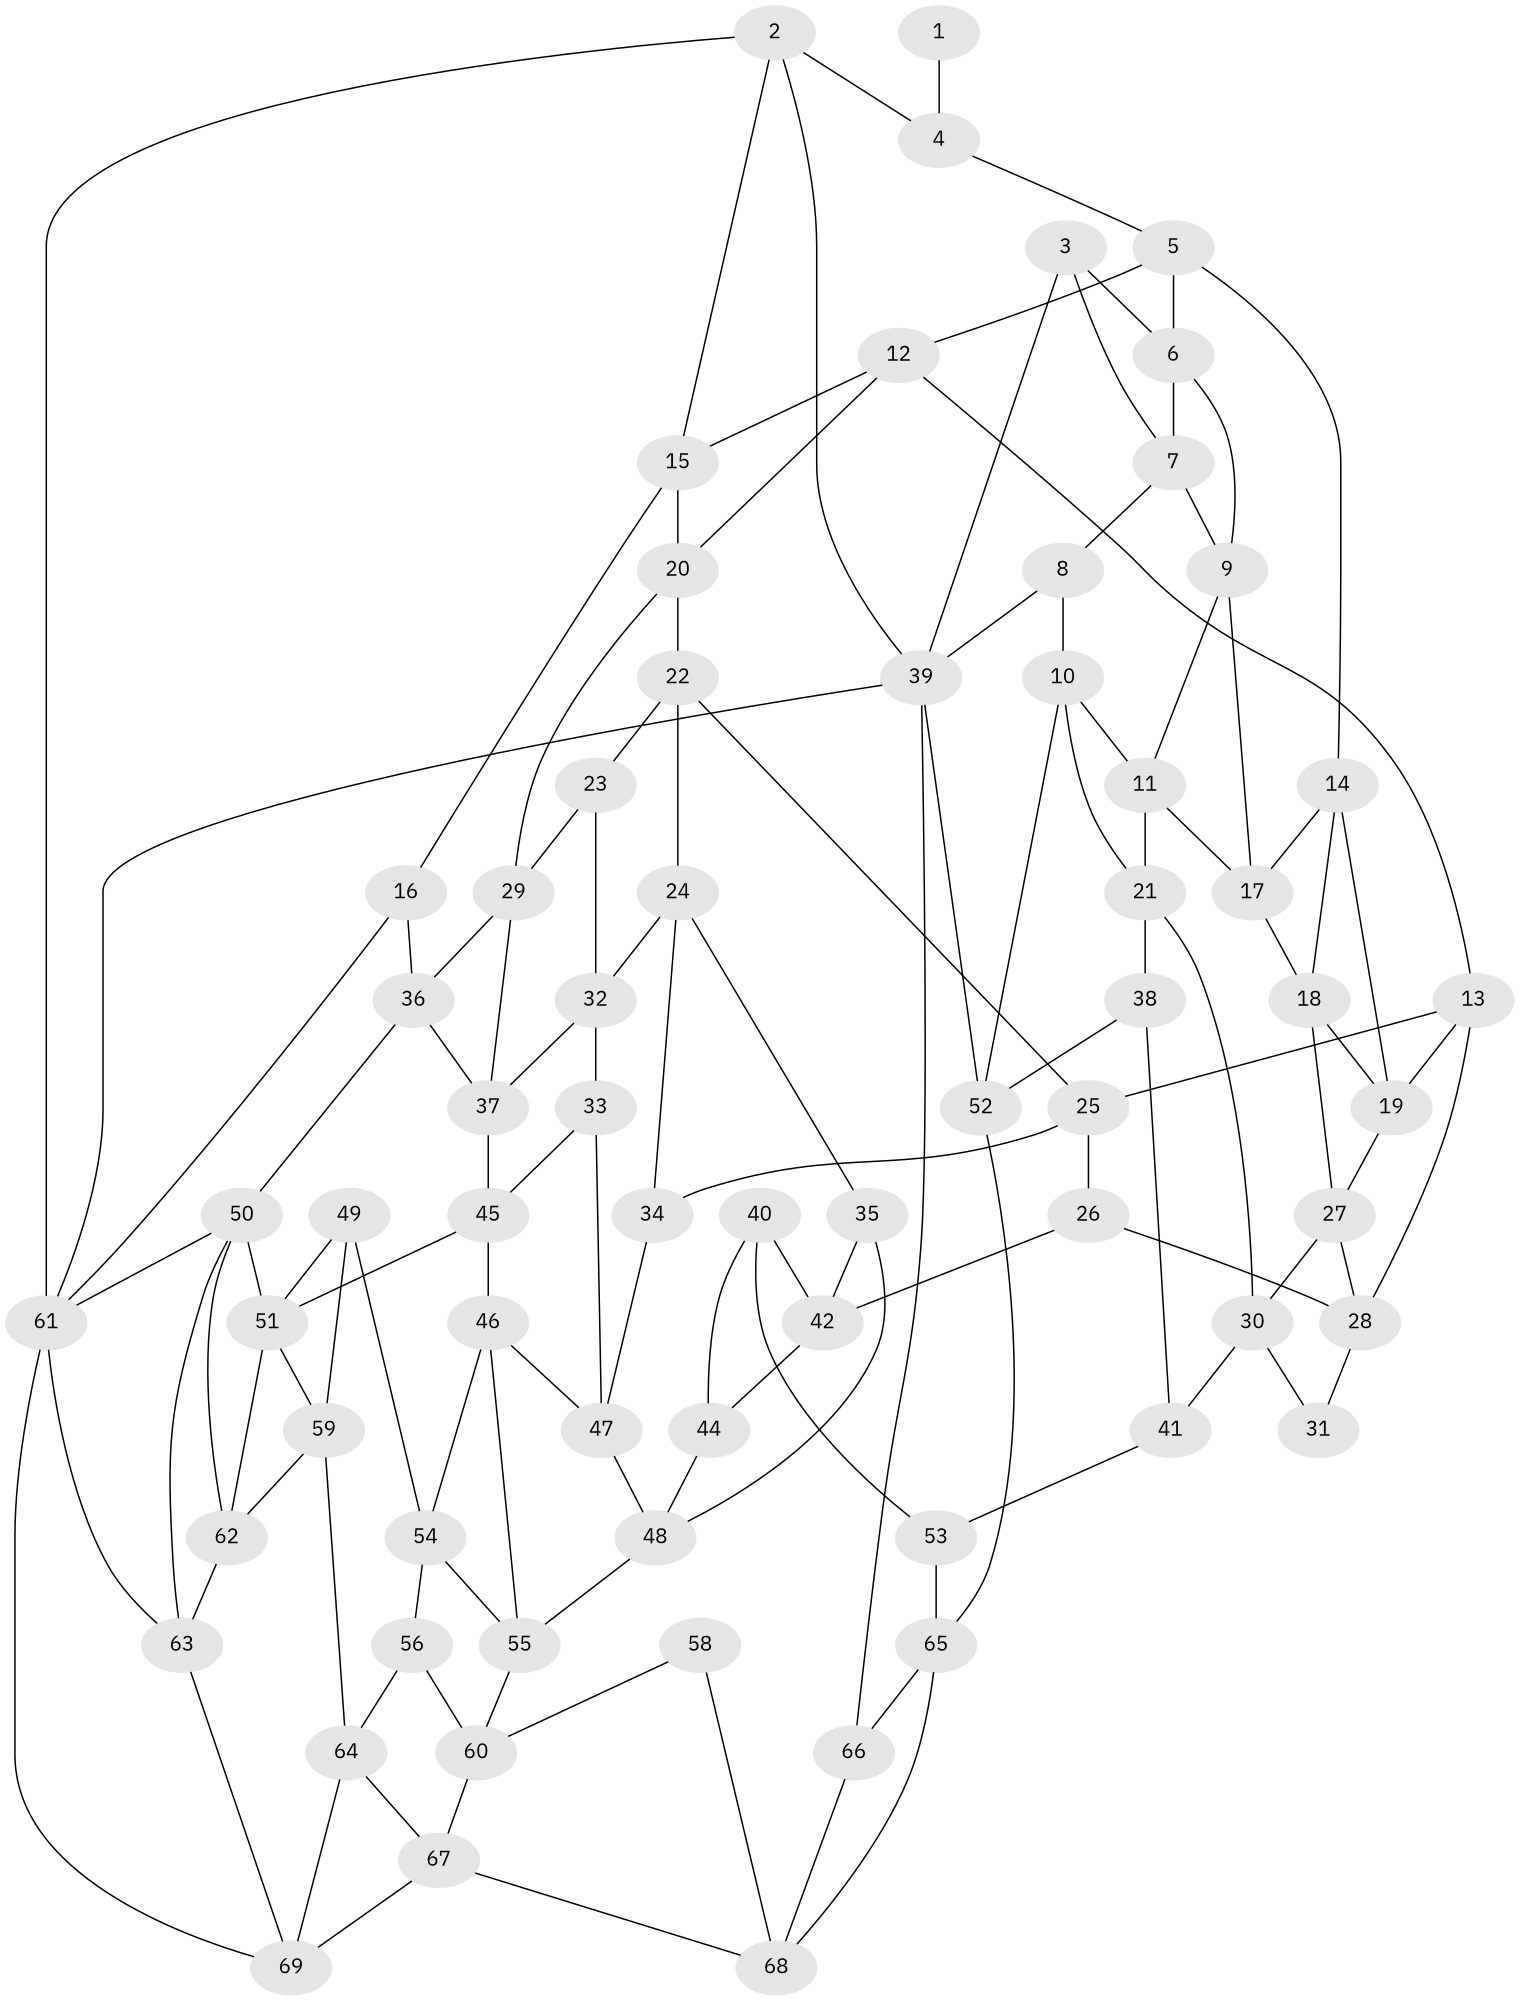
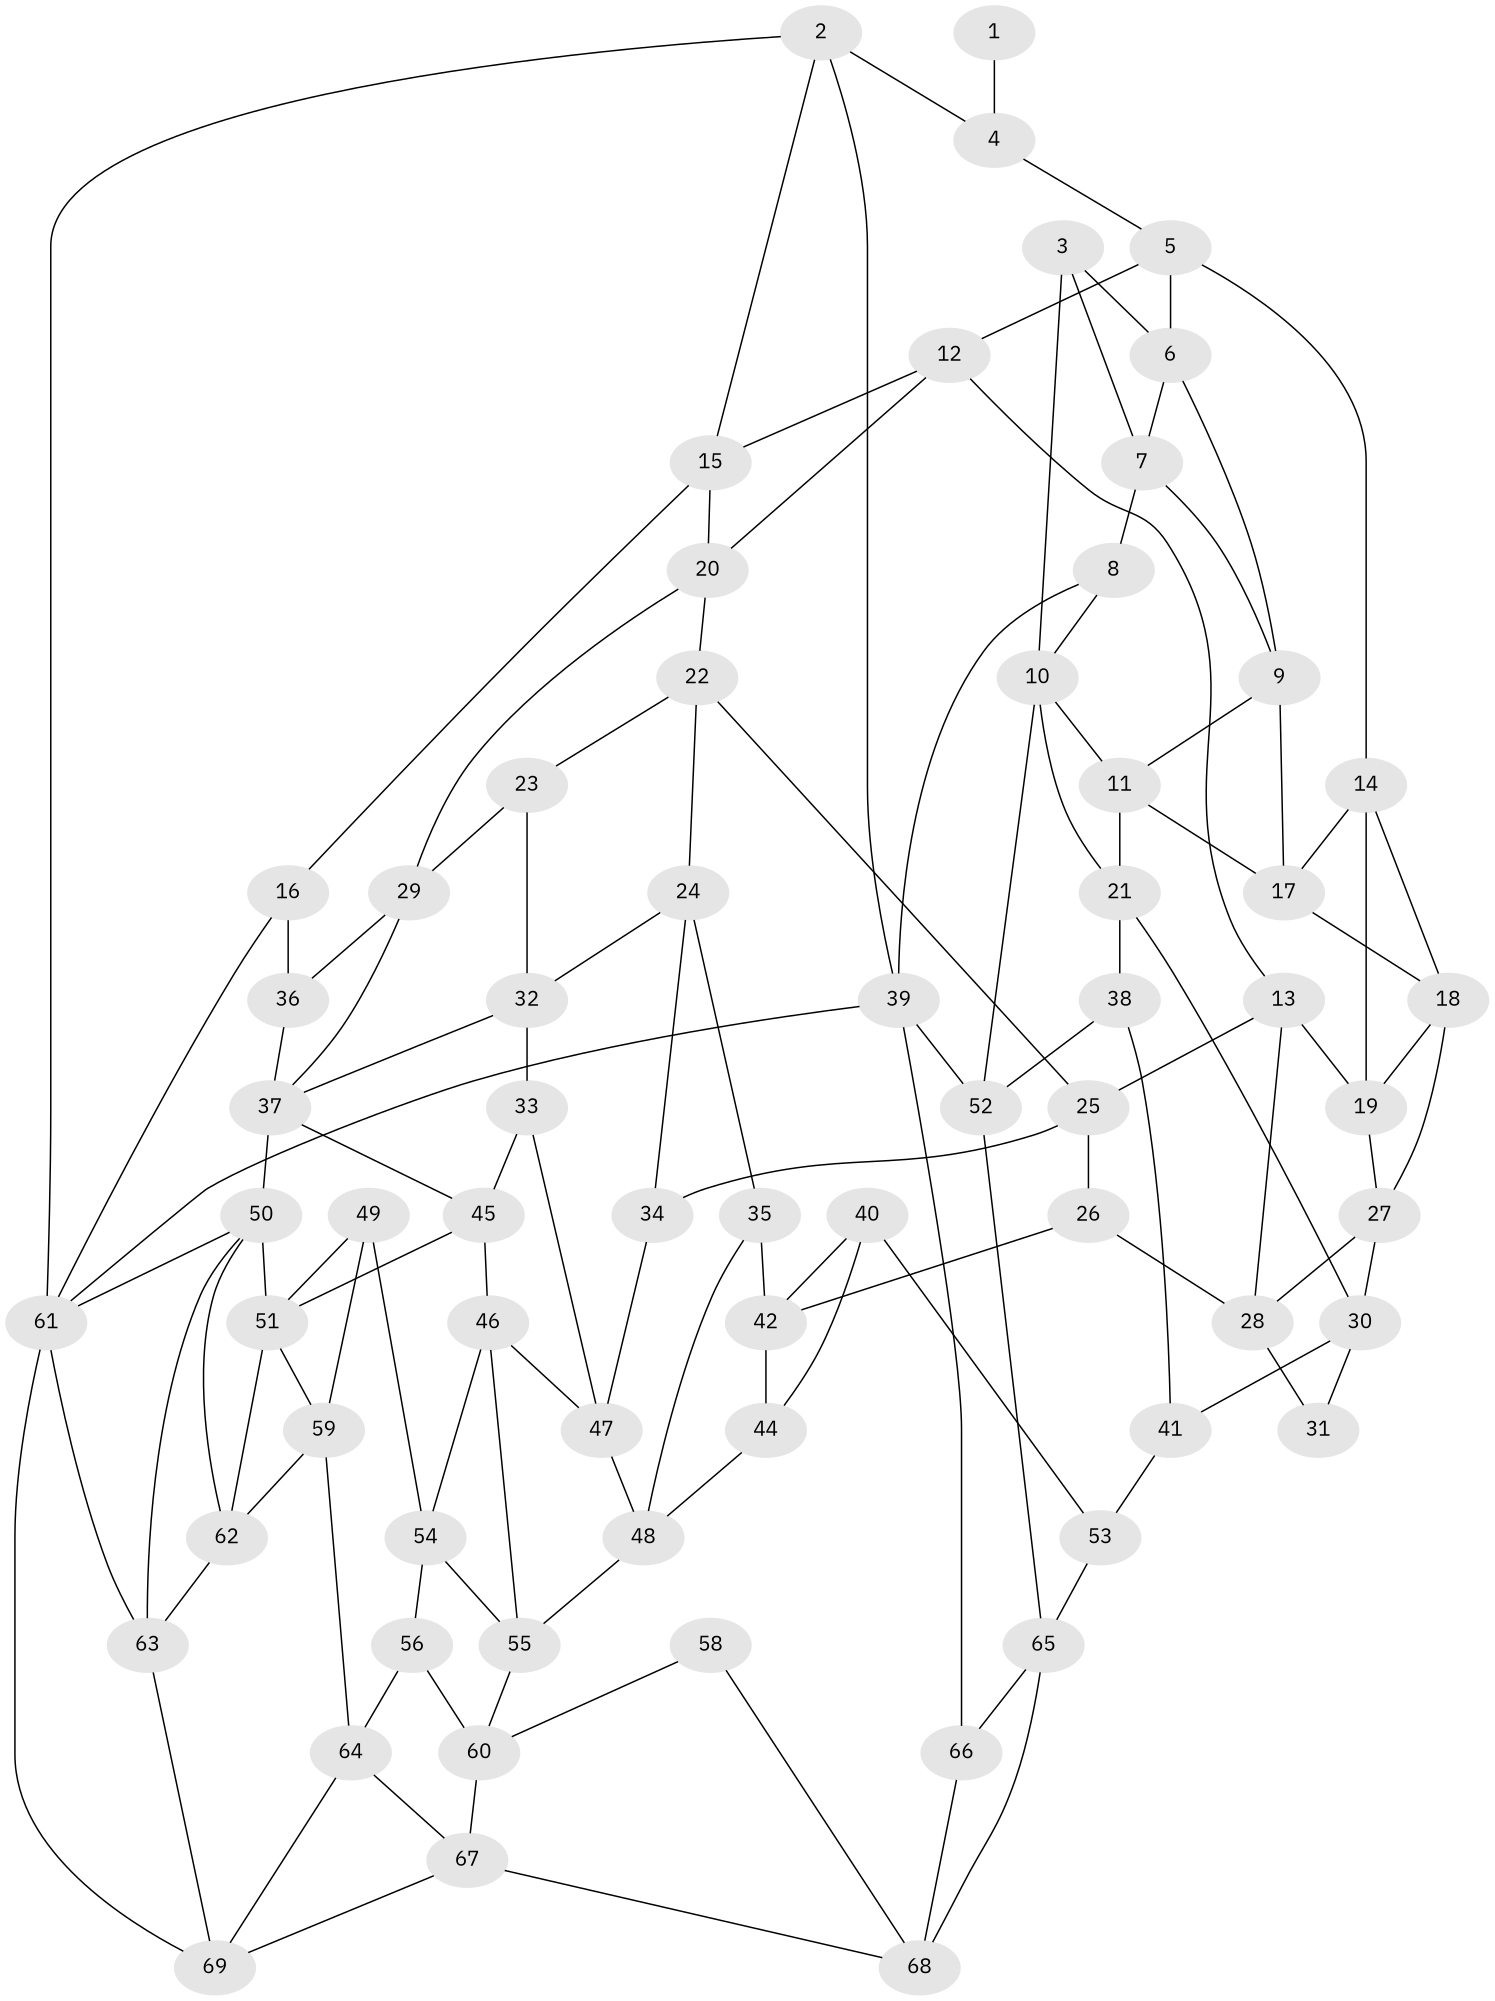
edge "3" -- "39": now "3" -- "10"
edge "36" -- "50": now "37" -- "50"
